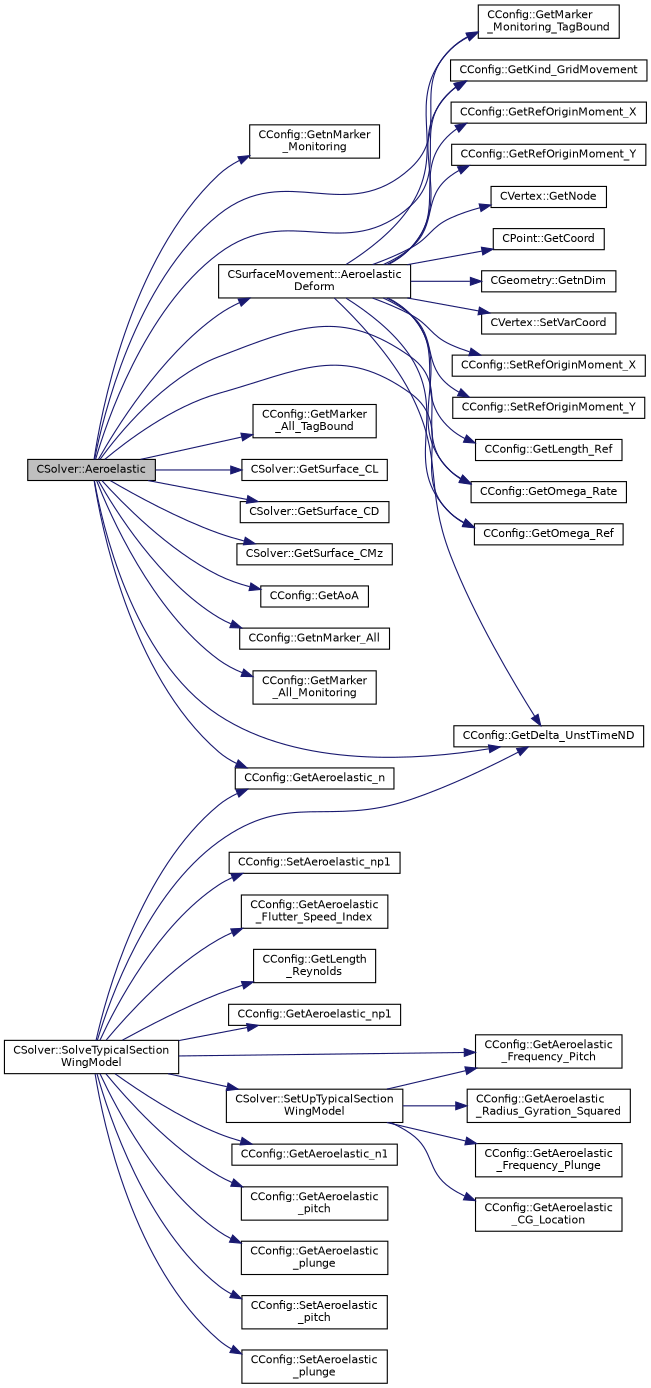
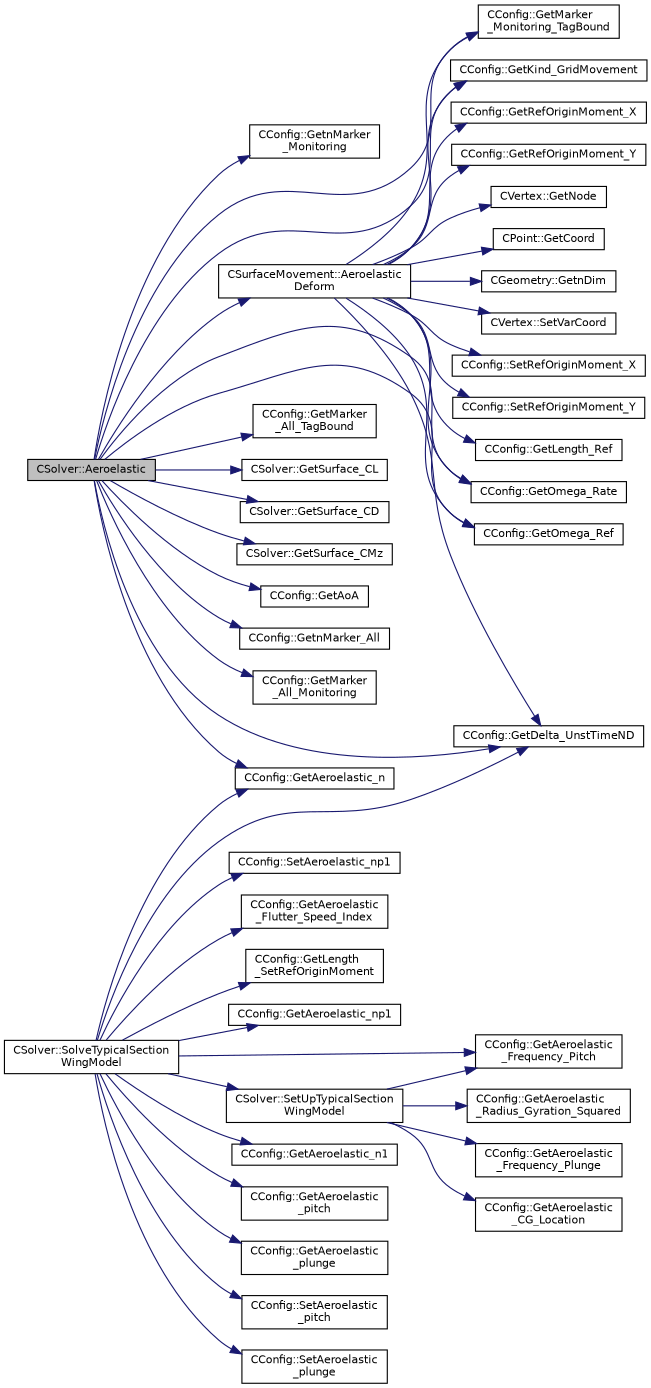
node "CConfig::GetLength _Reynolds": label "CConfig::GetLength _Reynolds" -> "CConfig::GetLength _SetRefOriginMoment"
